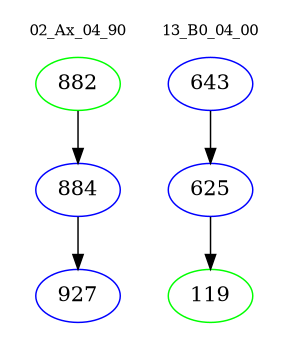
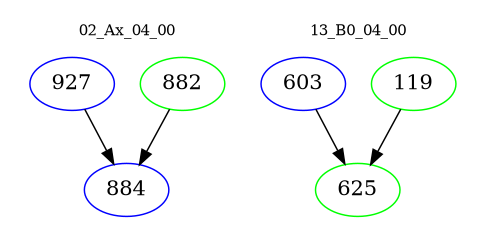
cluster "02_Ax_04_90": label "02_Ax_04_90" -> "02_Ax_04_00"
node "643": label "643" -> "603"
node "625": color blue -> green
edge "884" -> "927": reversed
edge "625" -> "119": reversed
